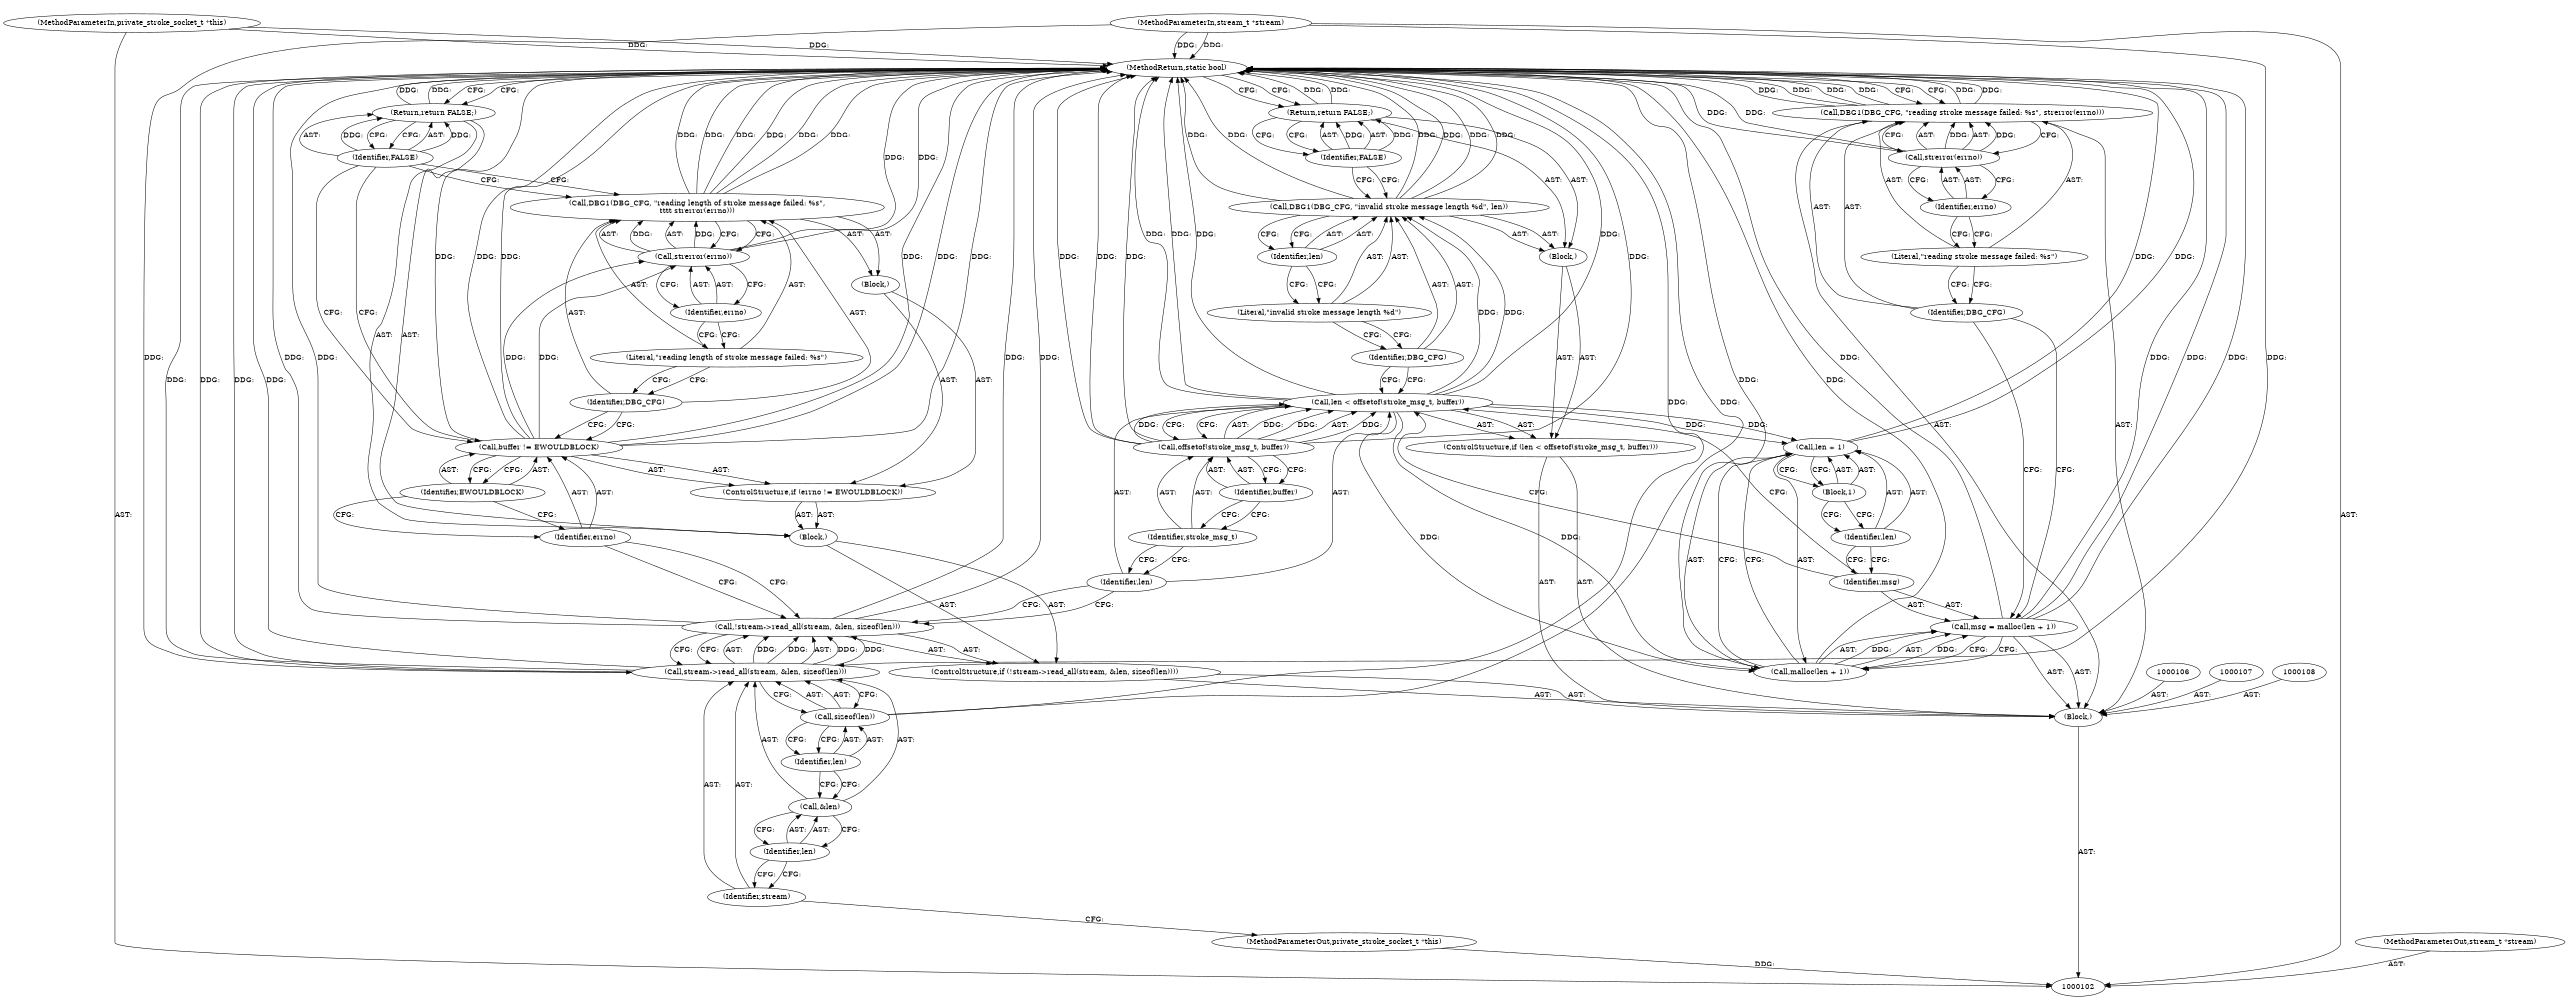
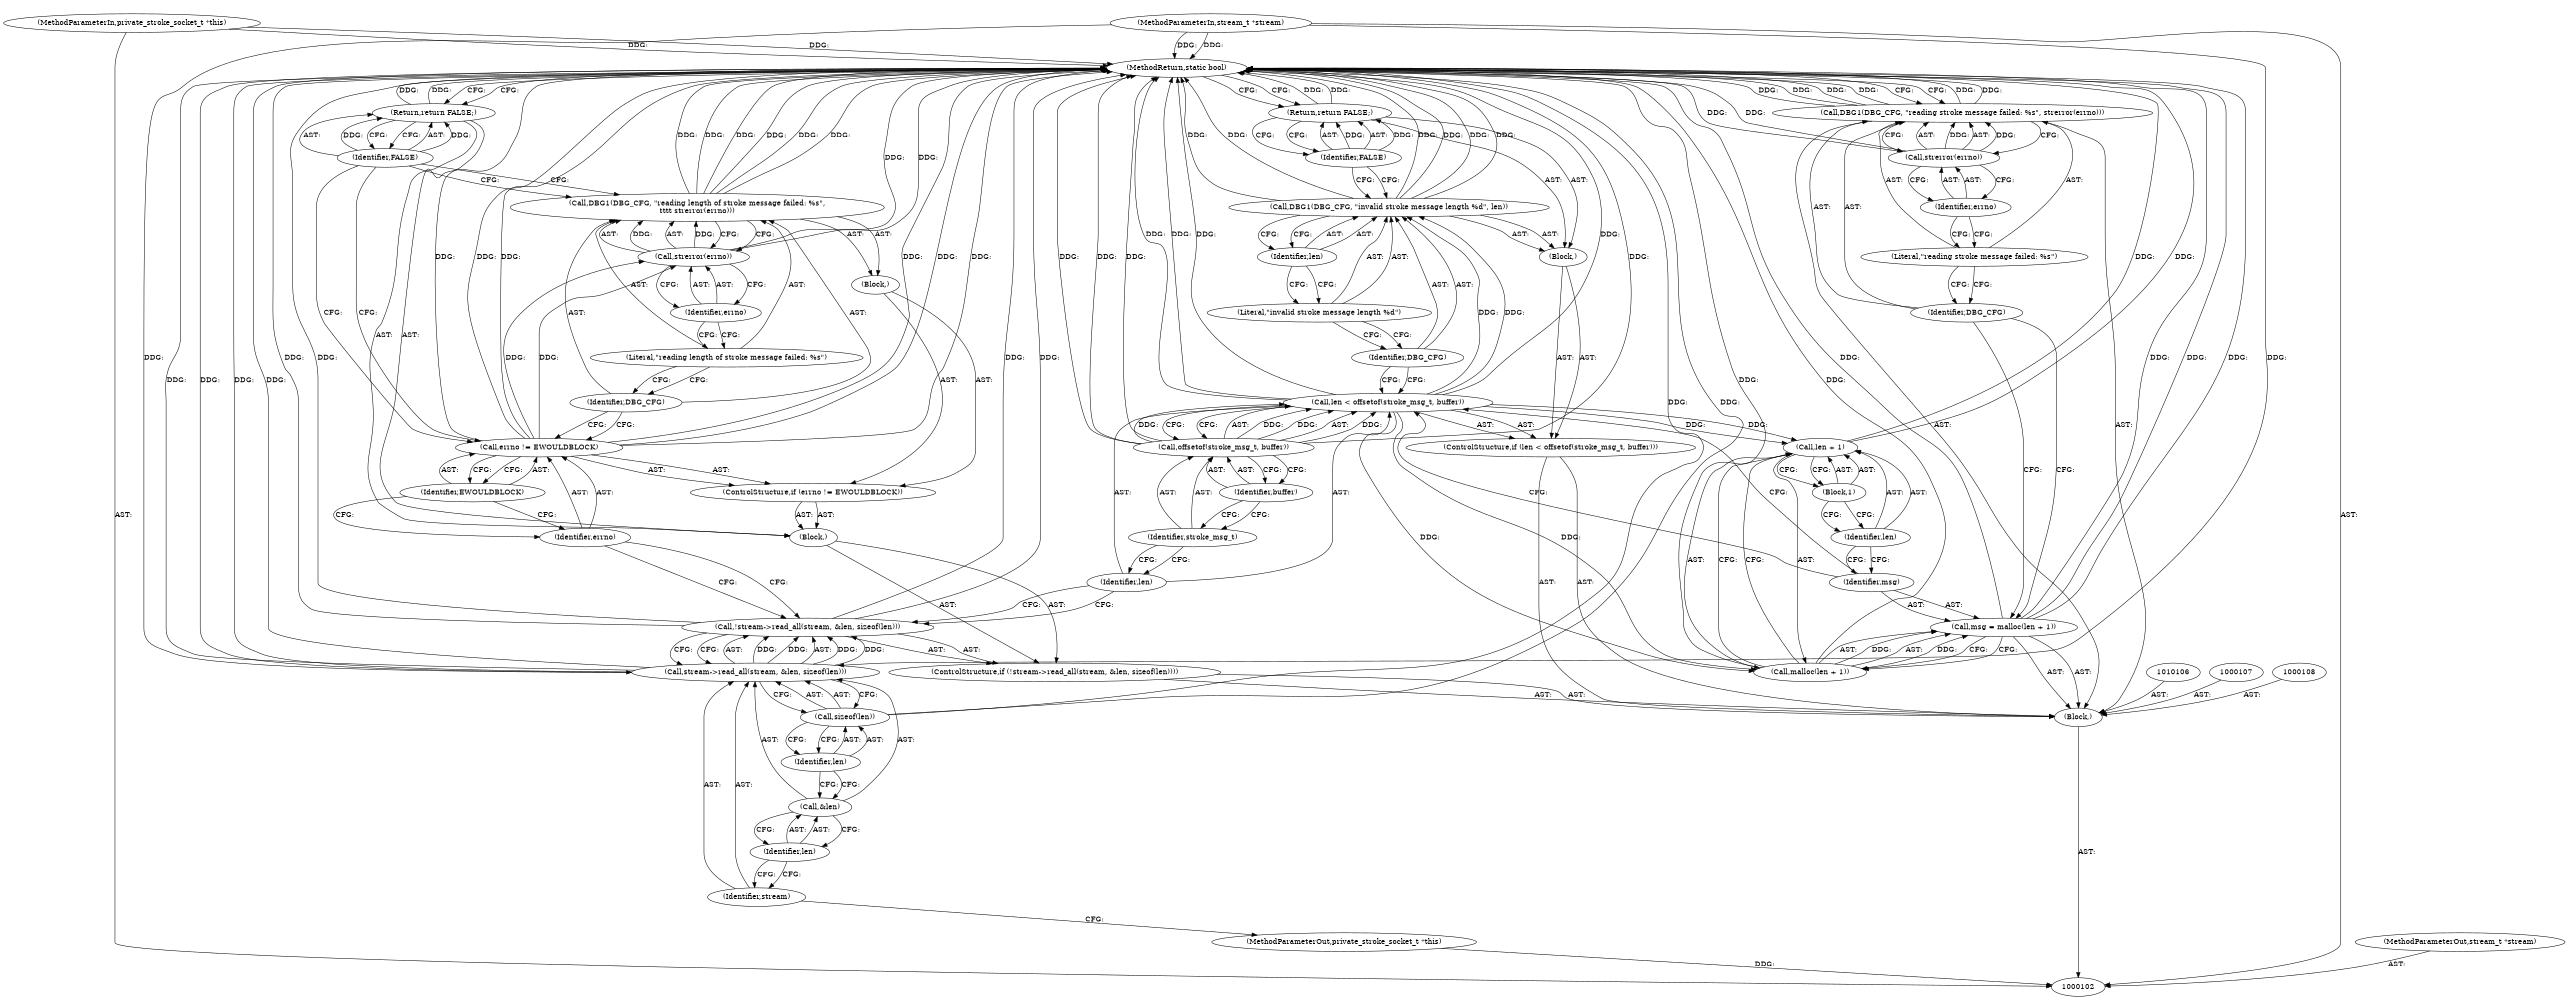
node "(Call,buffer != EWOULDBLOCK)": label "(Call,buffer != EWOULDBLOCK)" -> "(Call,errno != EWOULDBLOCK)"
node "1000106": label "1000106" -> "1010106"
